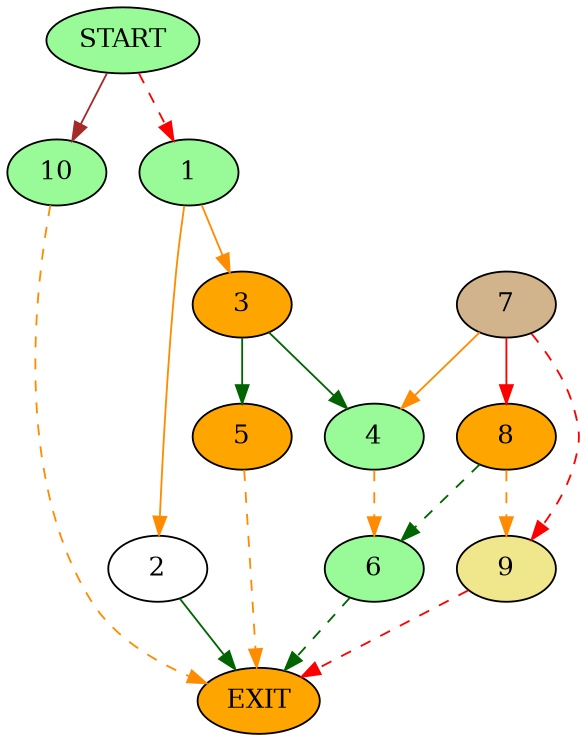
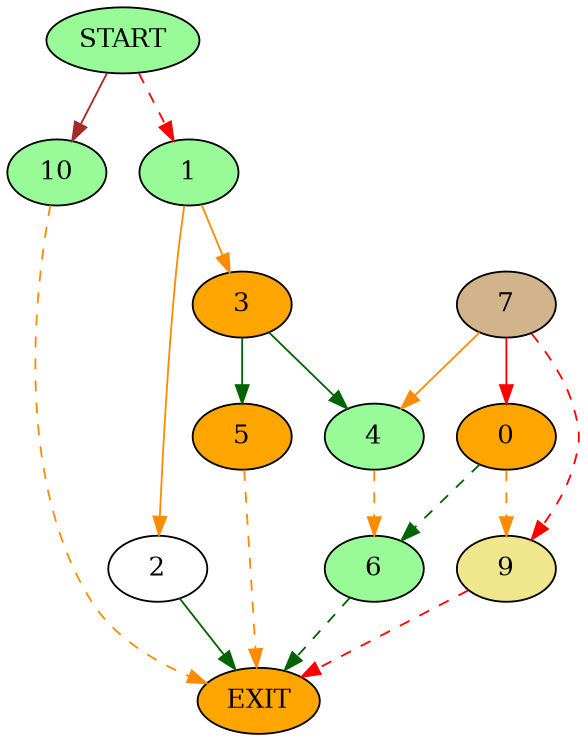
node "8": label "8" -> "0"
